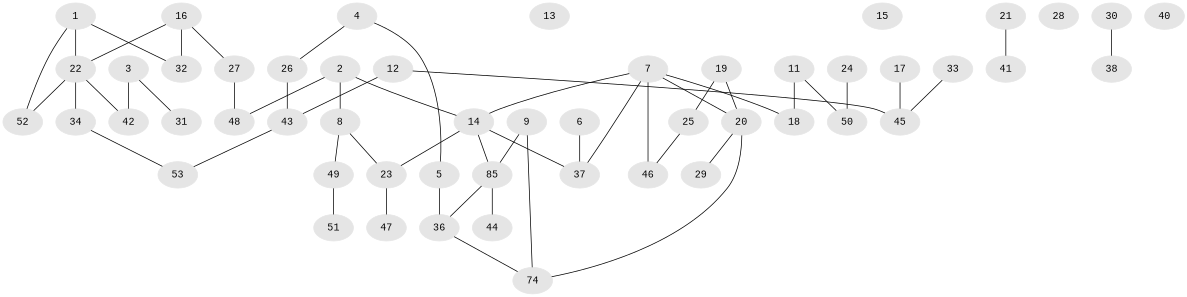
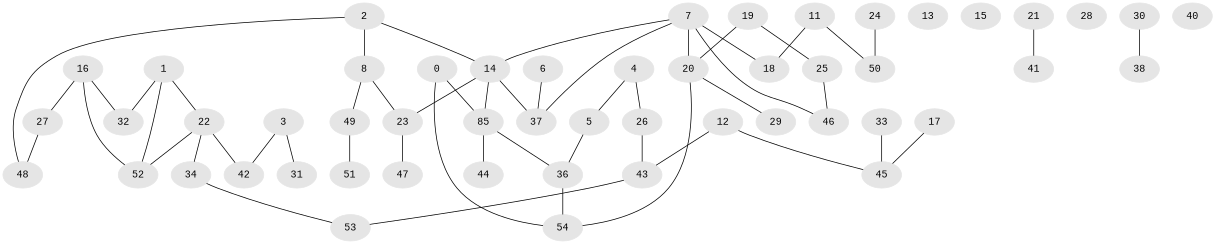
edge "16" -- "22": now "16" -- "52"
node "9": label "9" -> "0"
node "74": label "74" -> "54"
